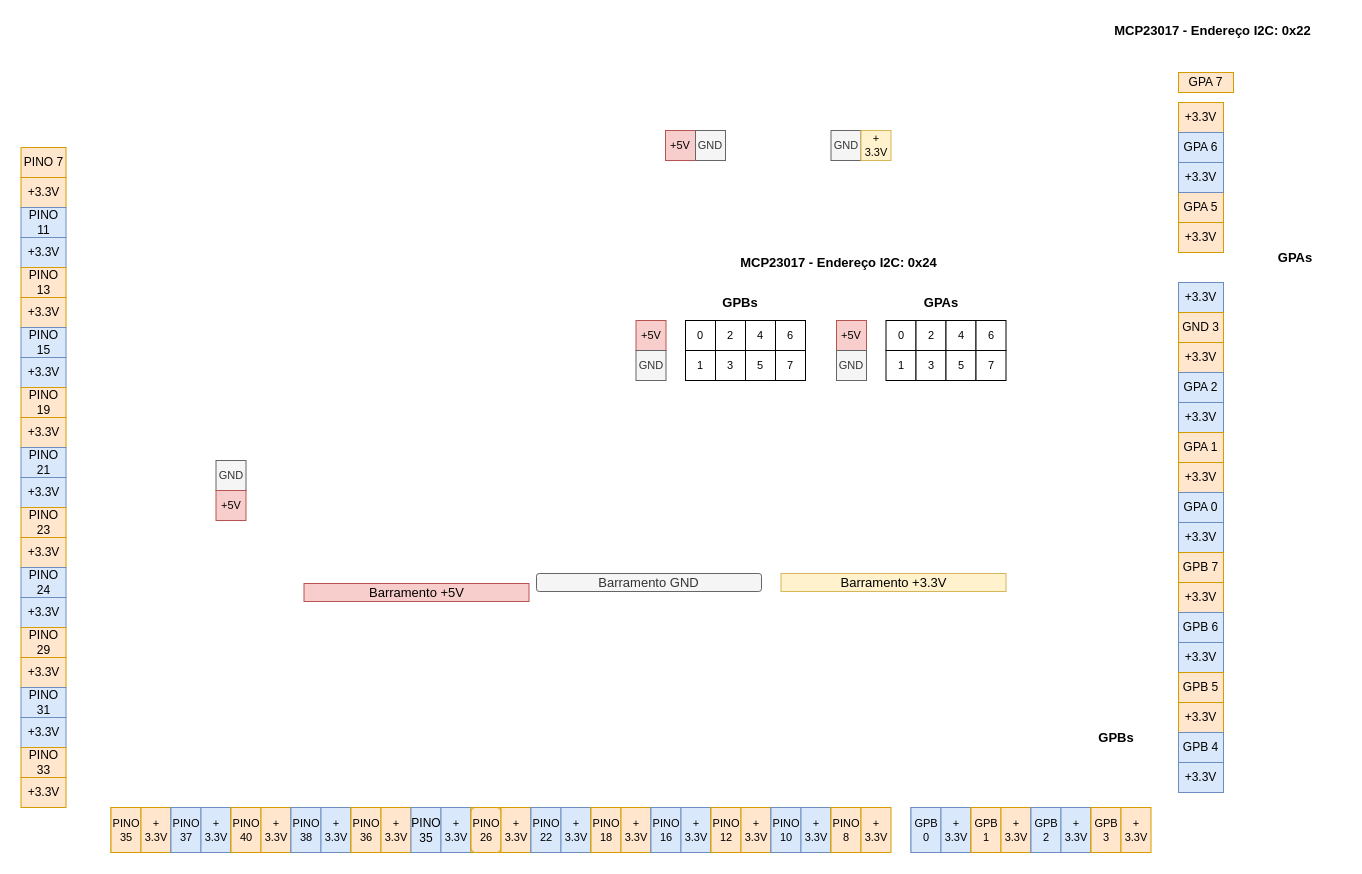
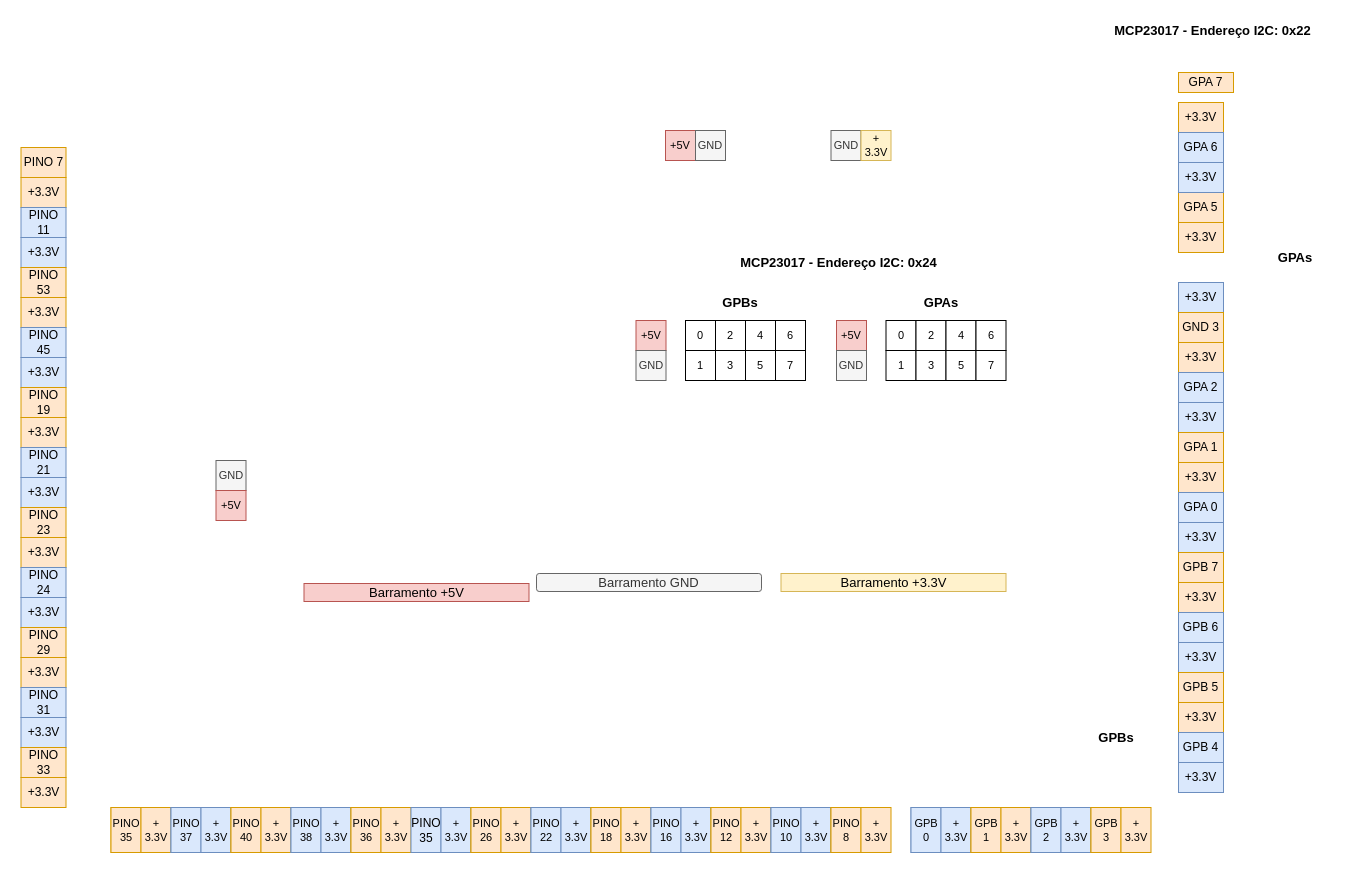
node "PINO 13": label "PINO 13" -> "PINO 53"
node "PINO 15": label "PINO 15" -> "PINO 45"
node "PINO 26": shape rounded rectangle -> rectangle
